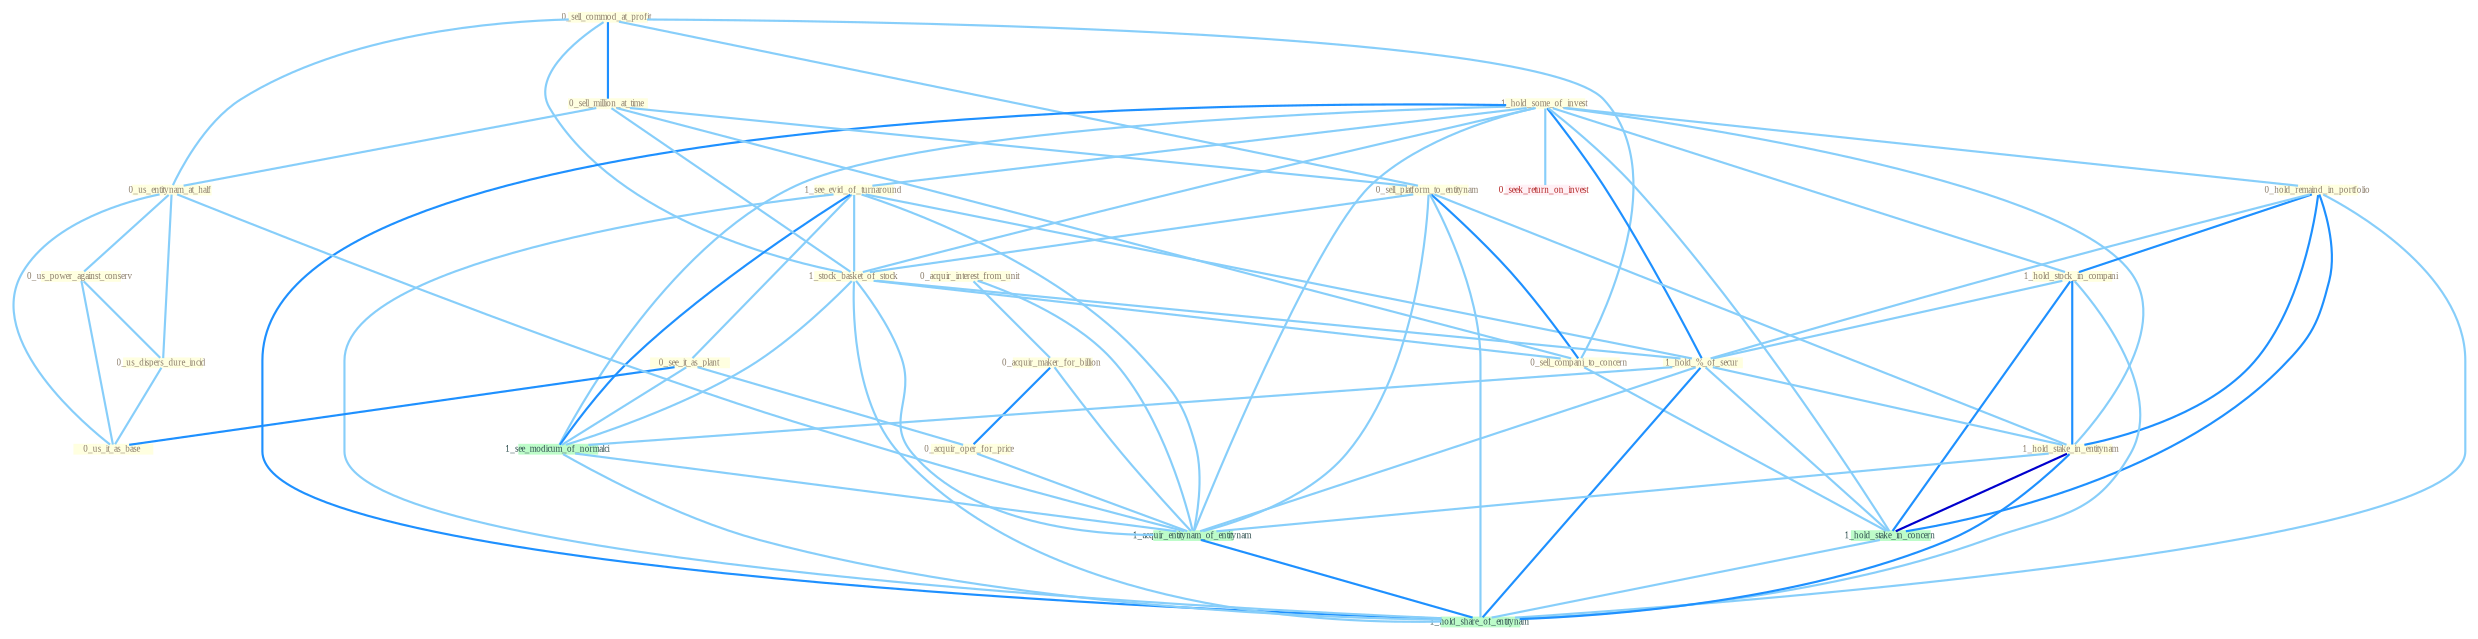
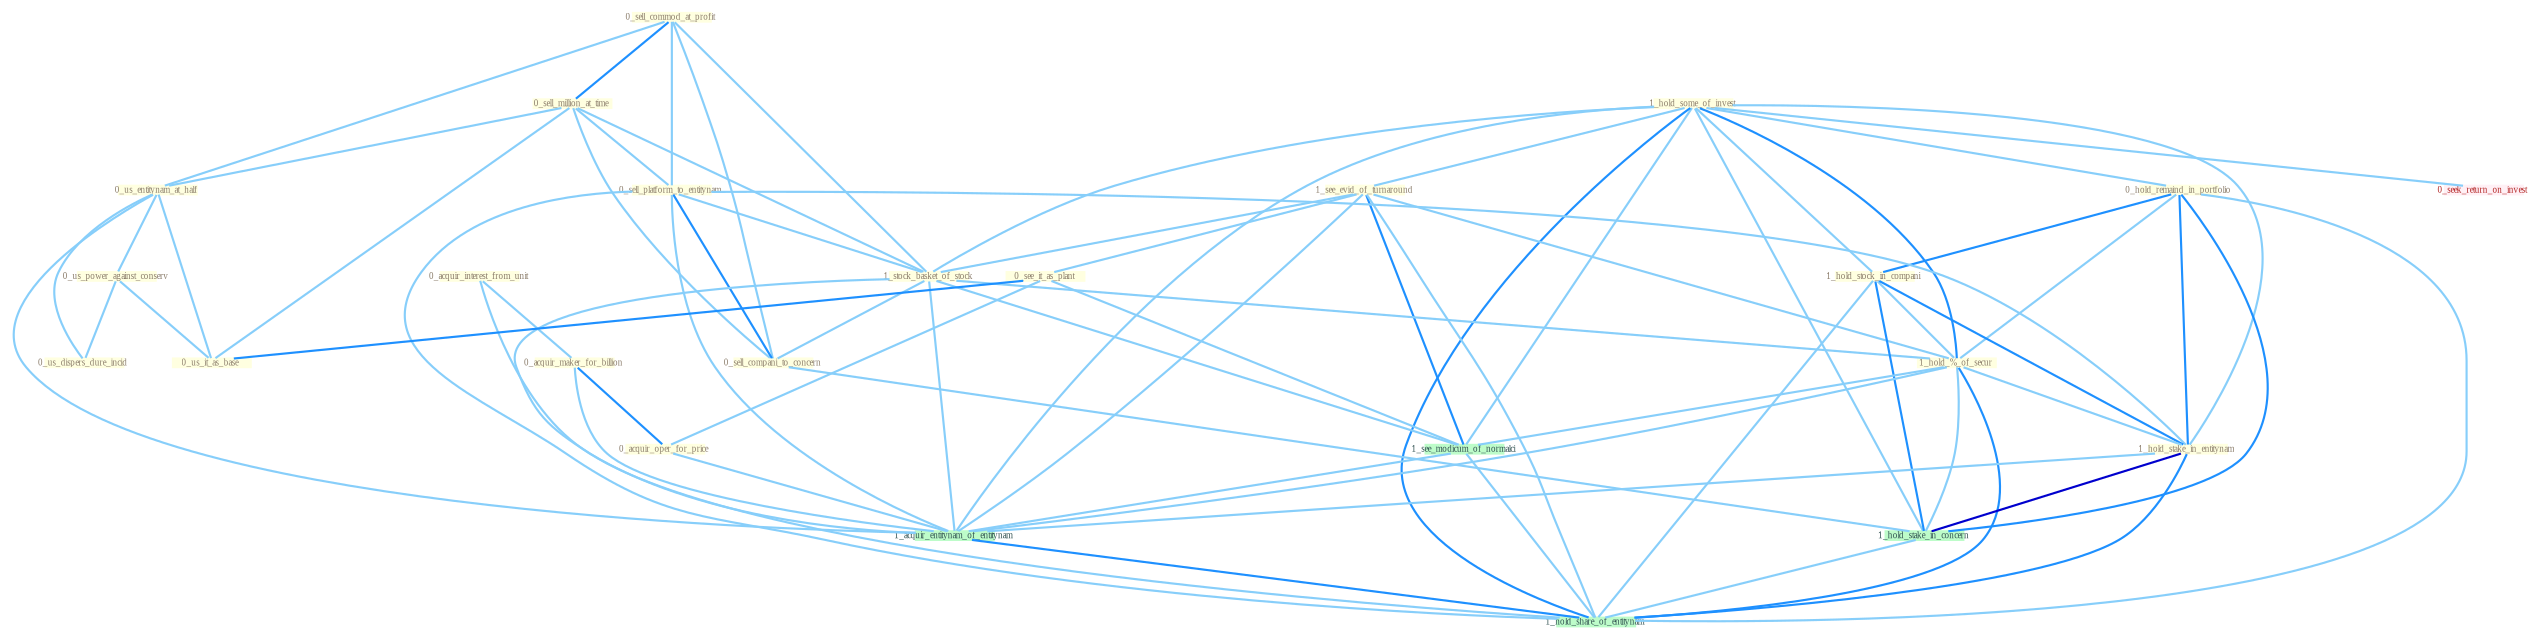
edge "0_us_dispers_dure_incid" -- "0_us_it_as_base": now "0_sell_million_at_time" -- "0_us_it_as_base"
